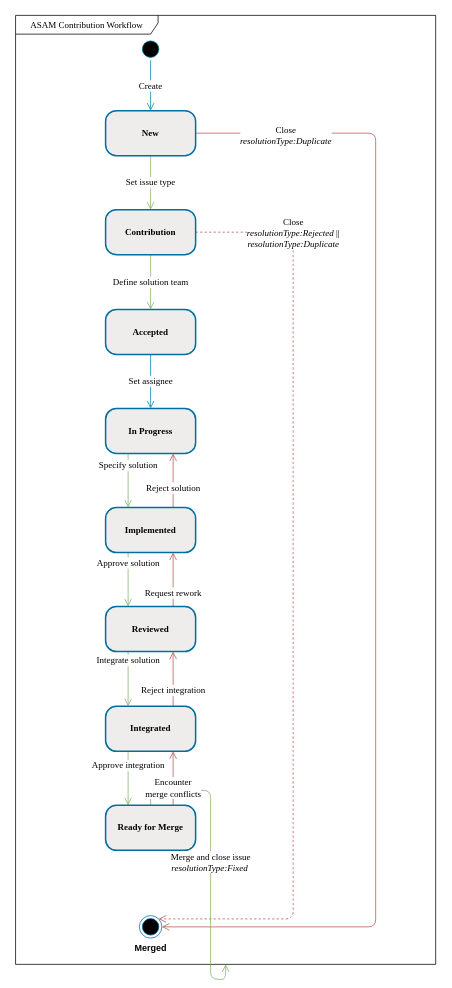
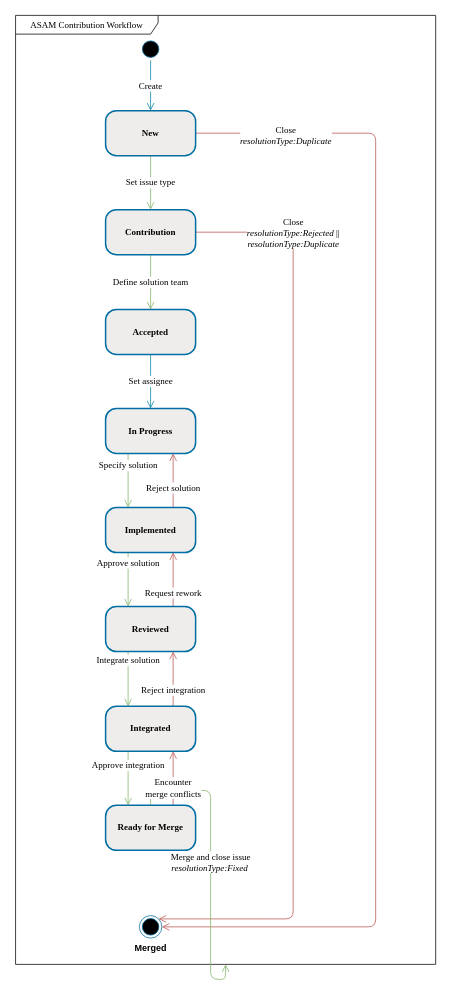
edge "Contribution" -> "Merged": style dashed -> solid
